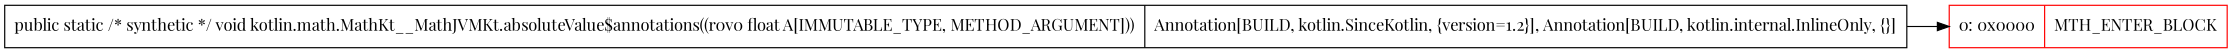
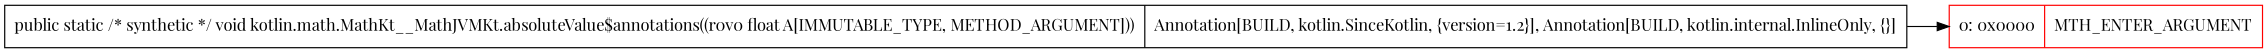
node "0: 0x0000": text "MTH_ENTER_BLOCK" -> "MTH_ENTER_ARGUMENT"
